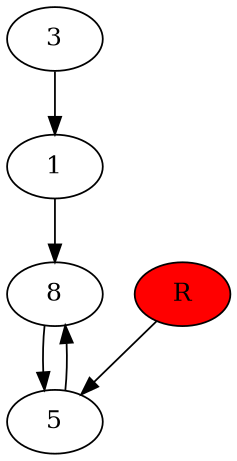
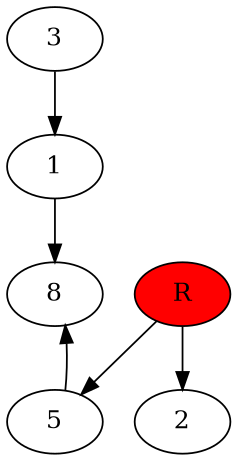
edge "8" -> "5": removed
node "2": added
